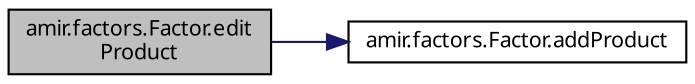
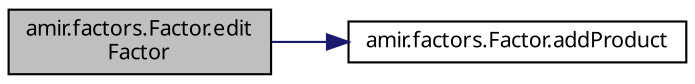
node "amir.factors.Factor.edit Product": label "amir.factors.Factor.edit Product" -> "amir.factors.Factor.edit Factor"
